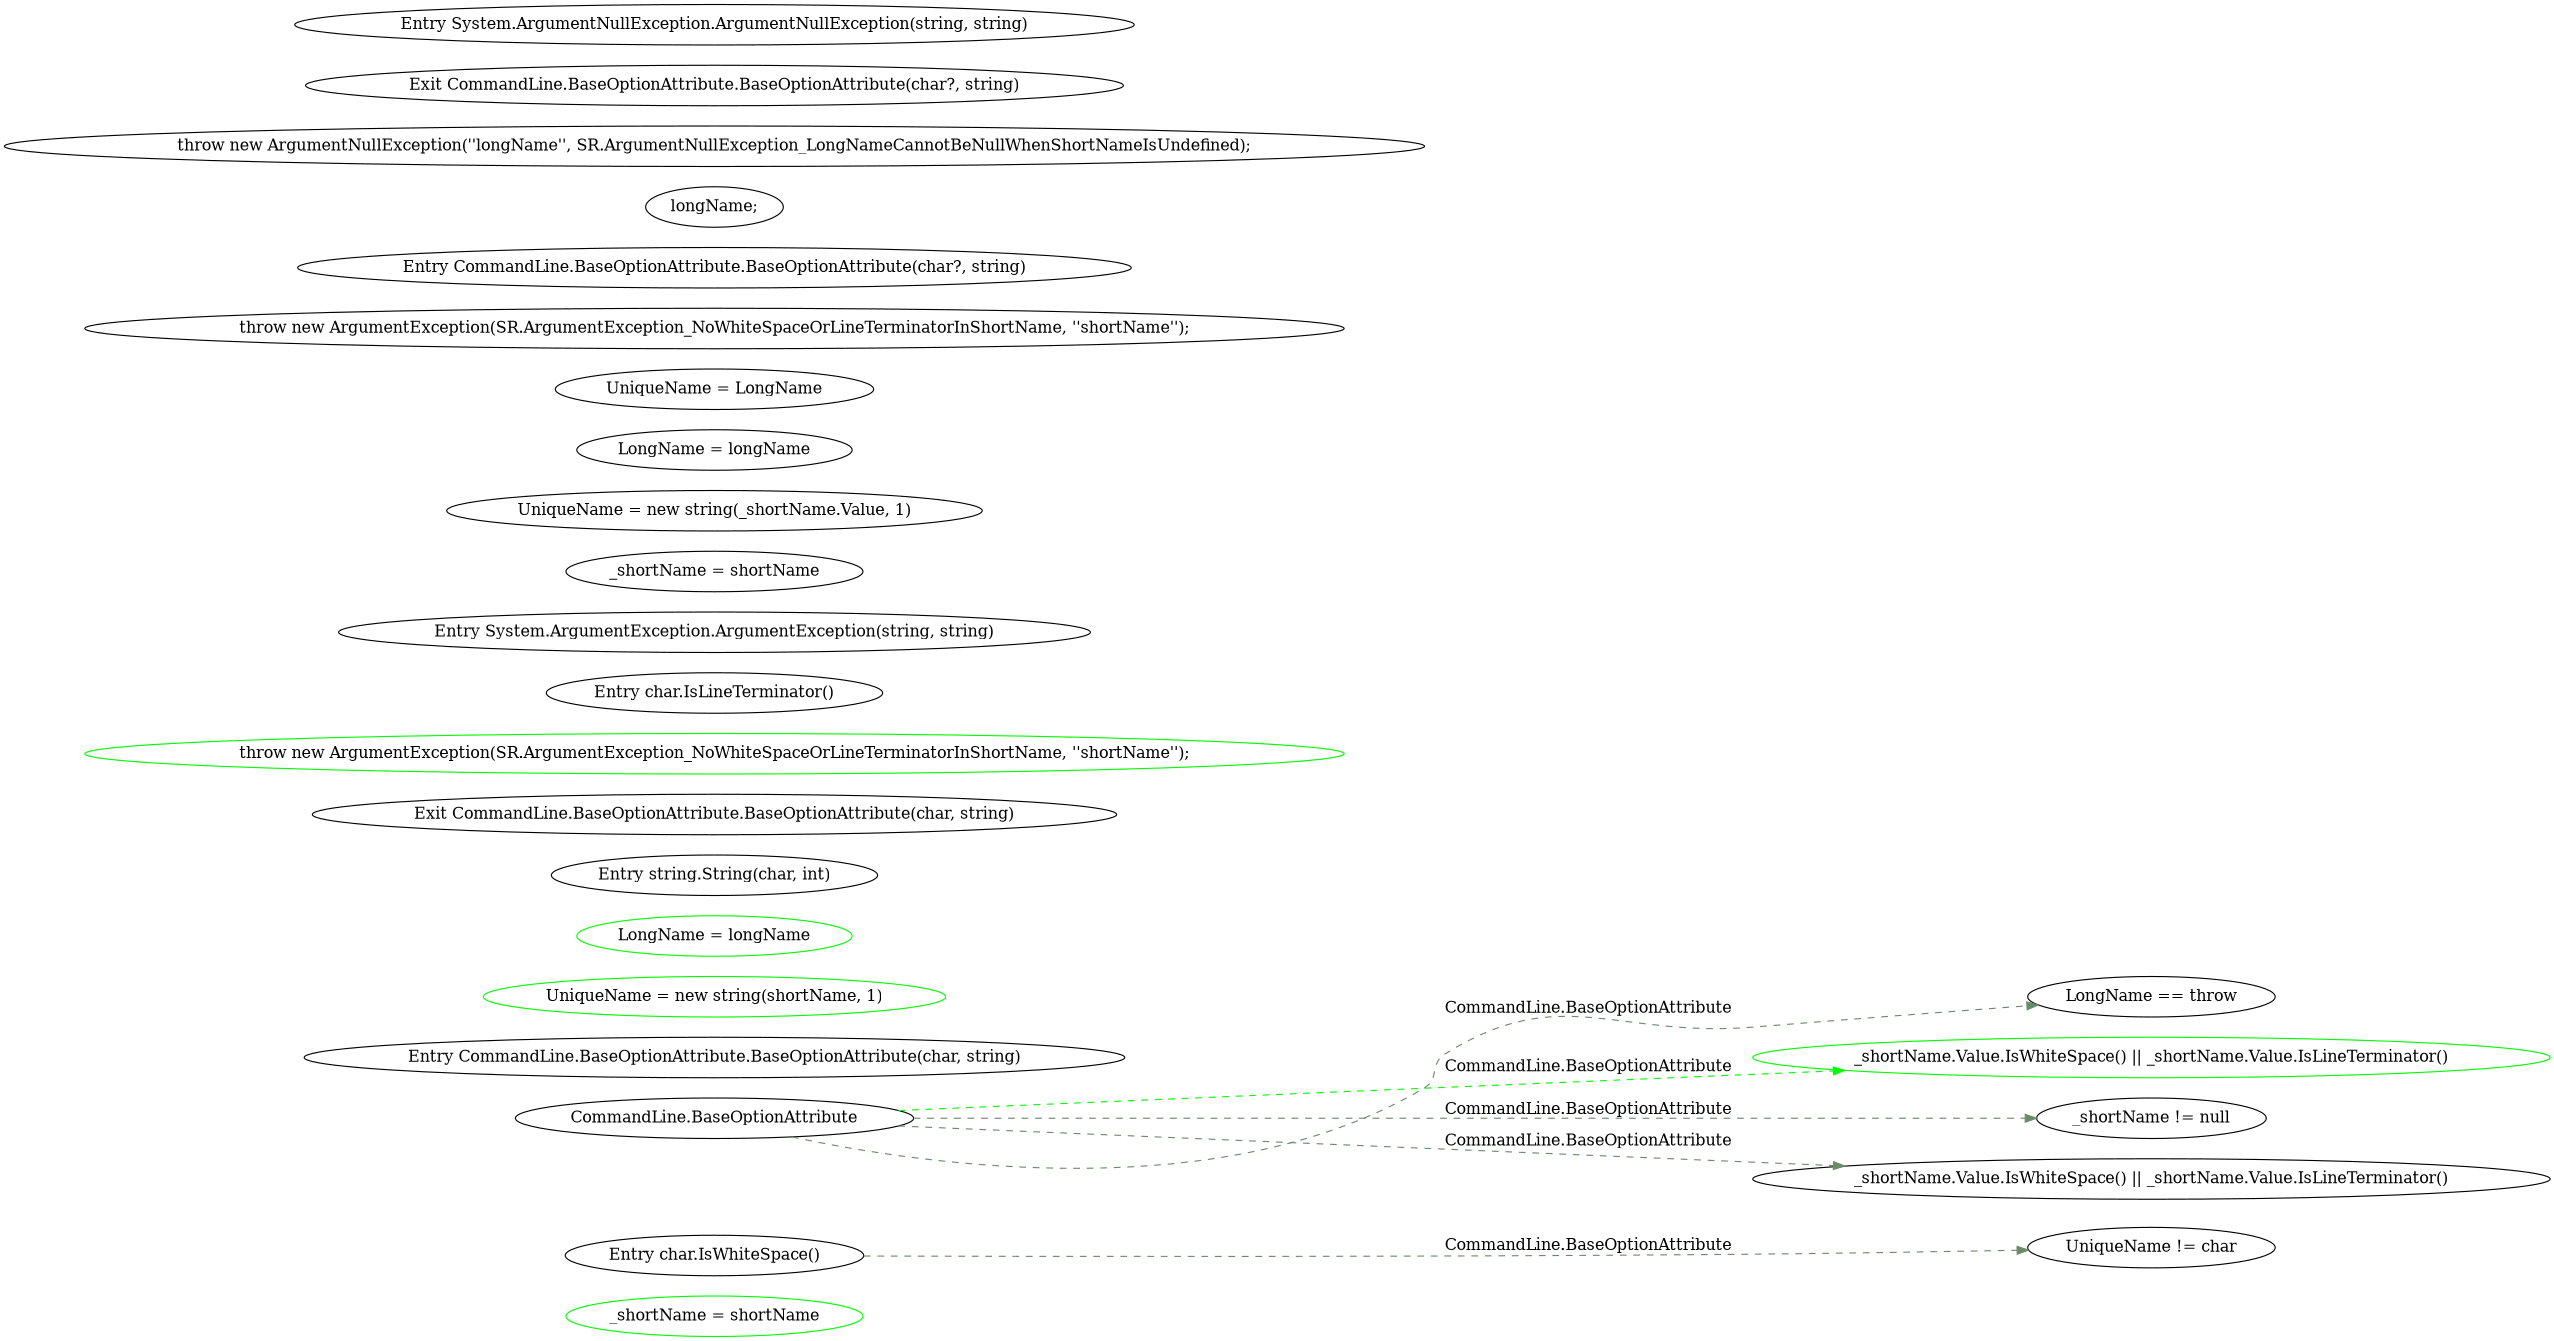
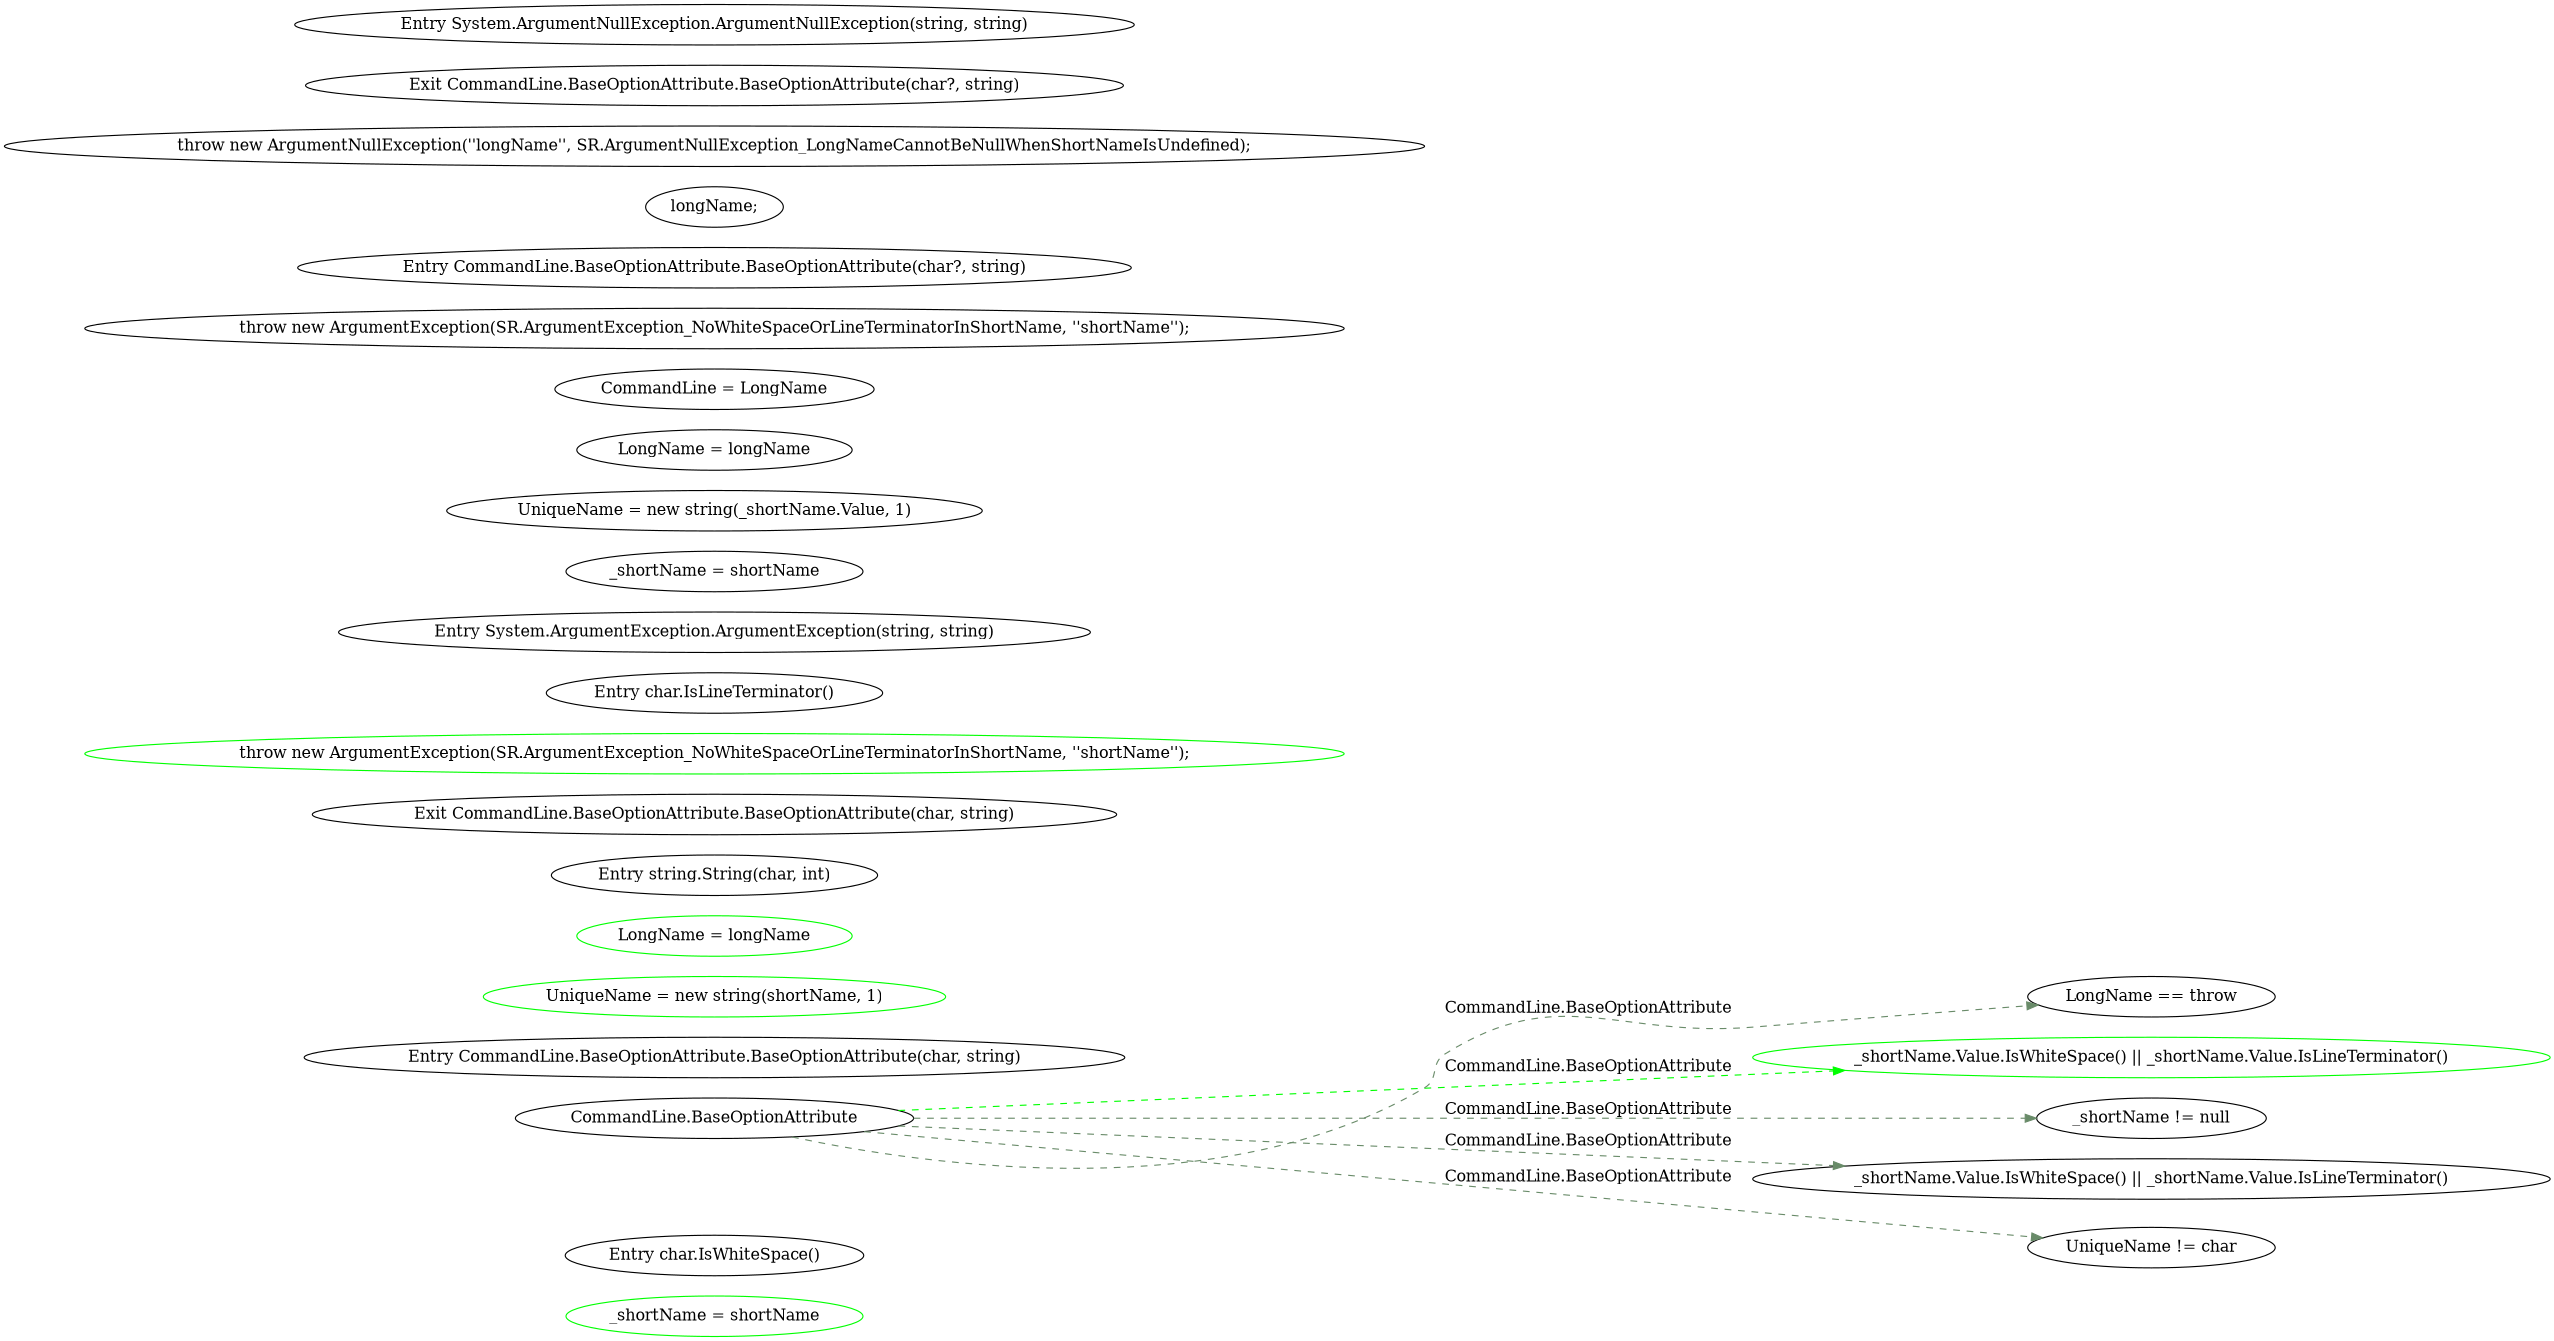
node "UniqueName = LongName": label "UniqueName = LongName" -> "CommandLine = LongName"
edge "Entry char.IsWhiteSpace()" -> "UniqueName != char": now "CommandLine.BaseOptionAttribute" -> "UniqueName != char"
